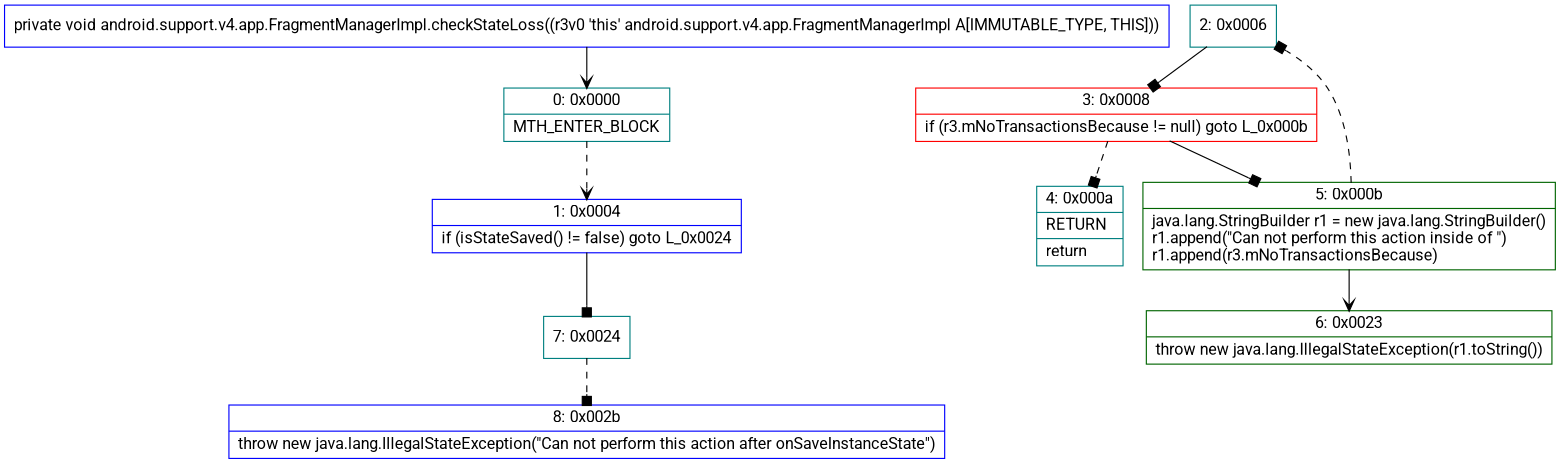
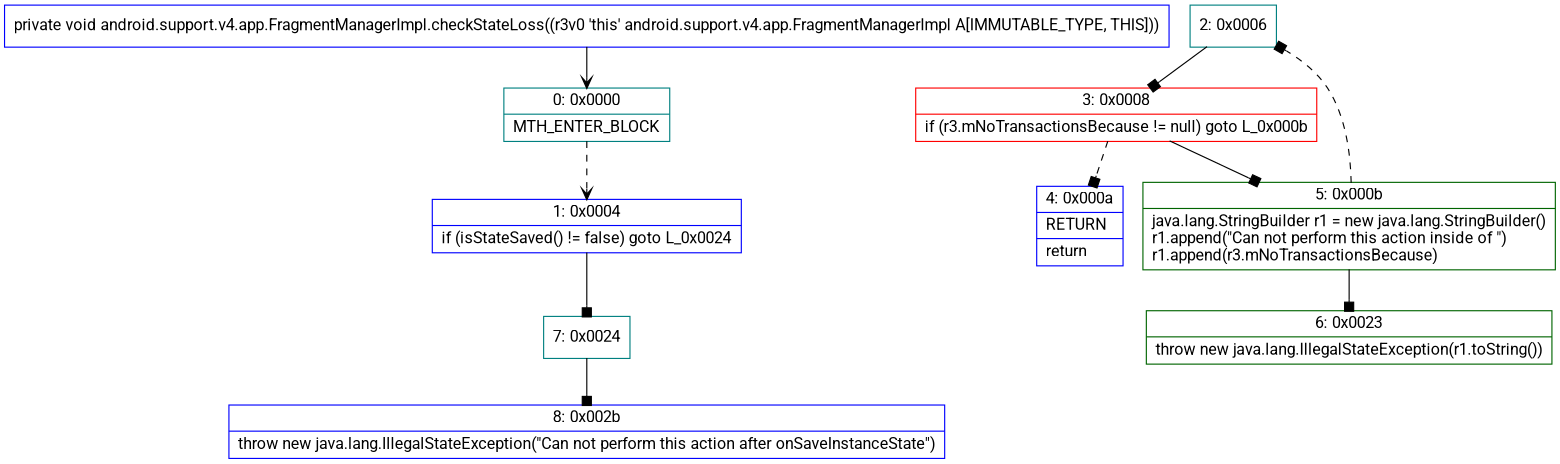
node "4: 0x000a": color teal -> blue
edge "5: 0x000b" -> "6: 0x0023": arrowhead vee -> box
edge "7: 0x0024" -> "8: 0x002b": style dashed -> solid
